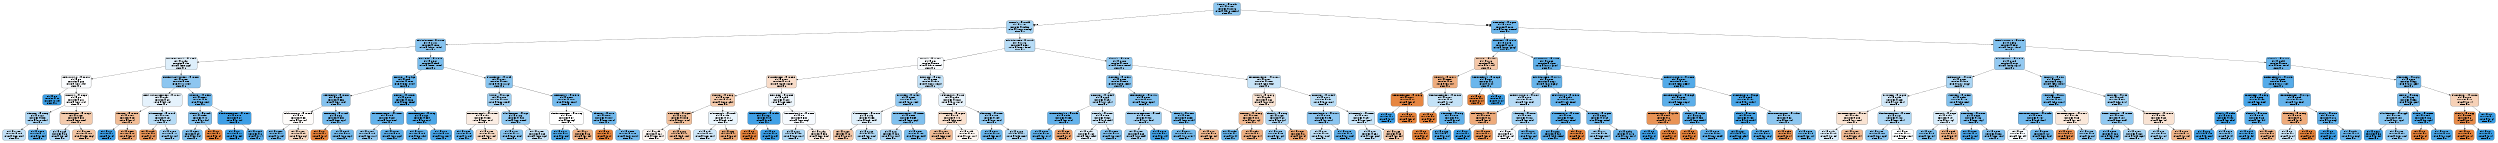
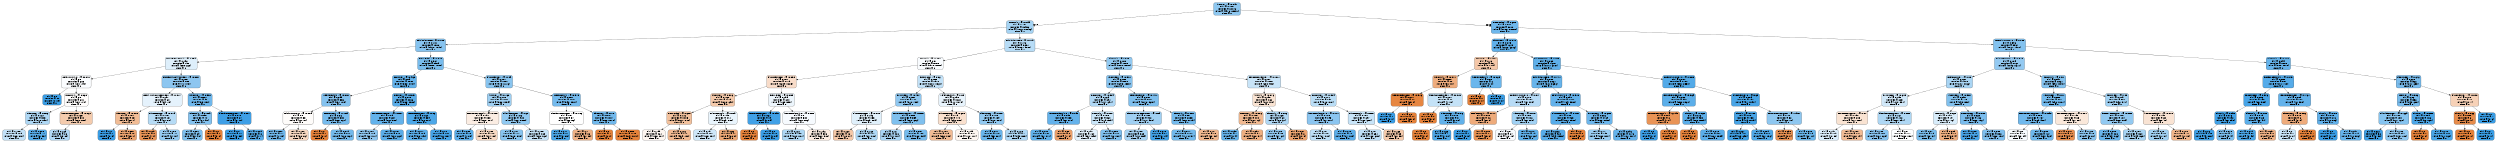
node "gini = 0.453 samples = 285 value = [295, 156] class = 0": removed
node "gini = 0.338 samples = 1013 value = [349, 1271] class = 1": fillcolor #6fb8ec -> #e58139
